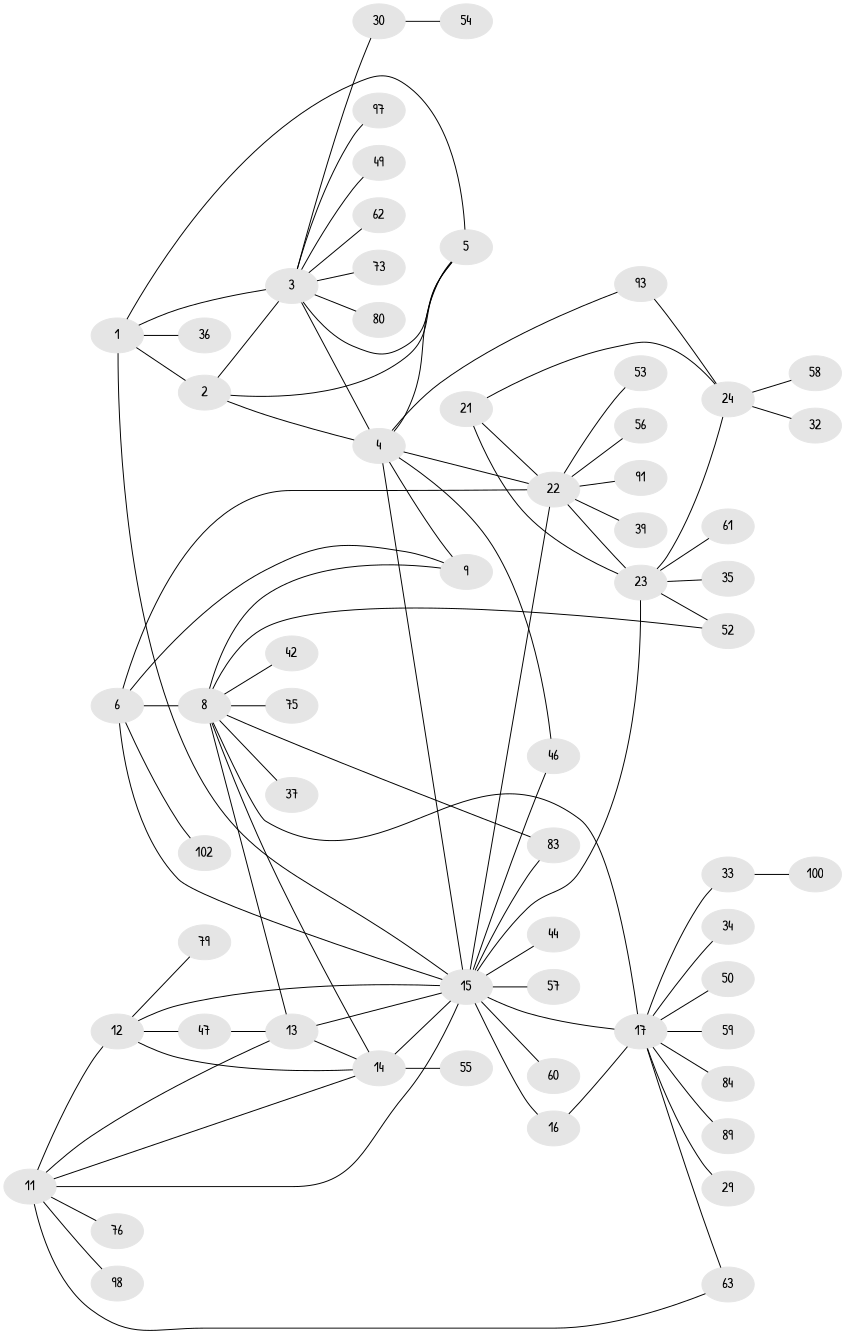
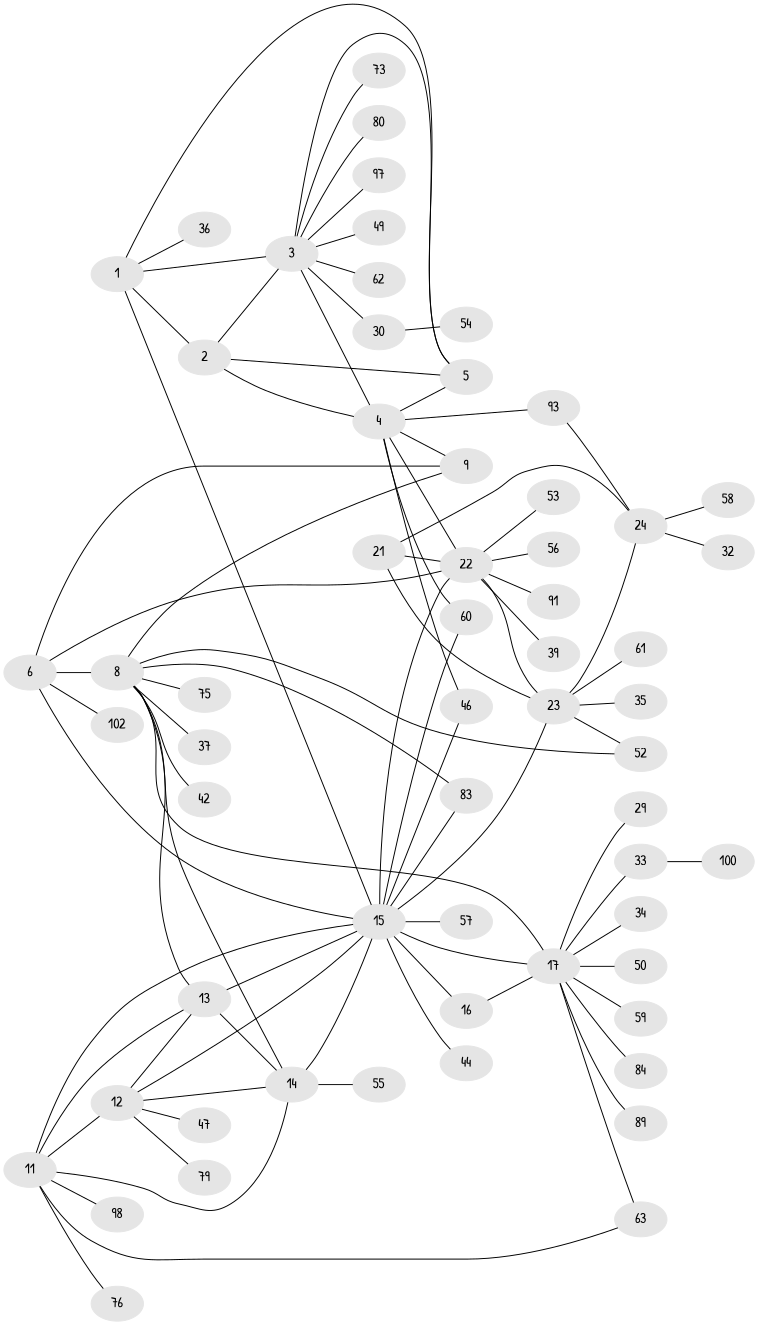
edge "4" -- "15": now "4" -- "60"
edge "47" -- "13": now "12" -- "13"
